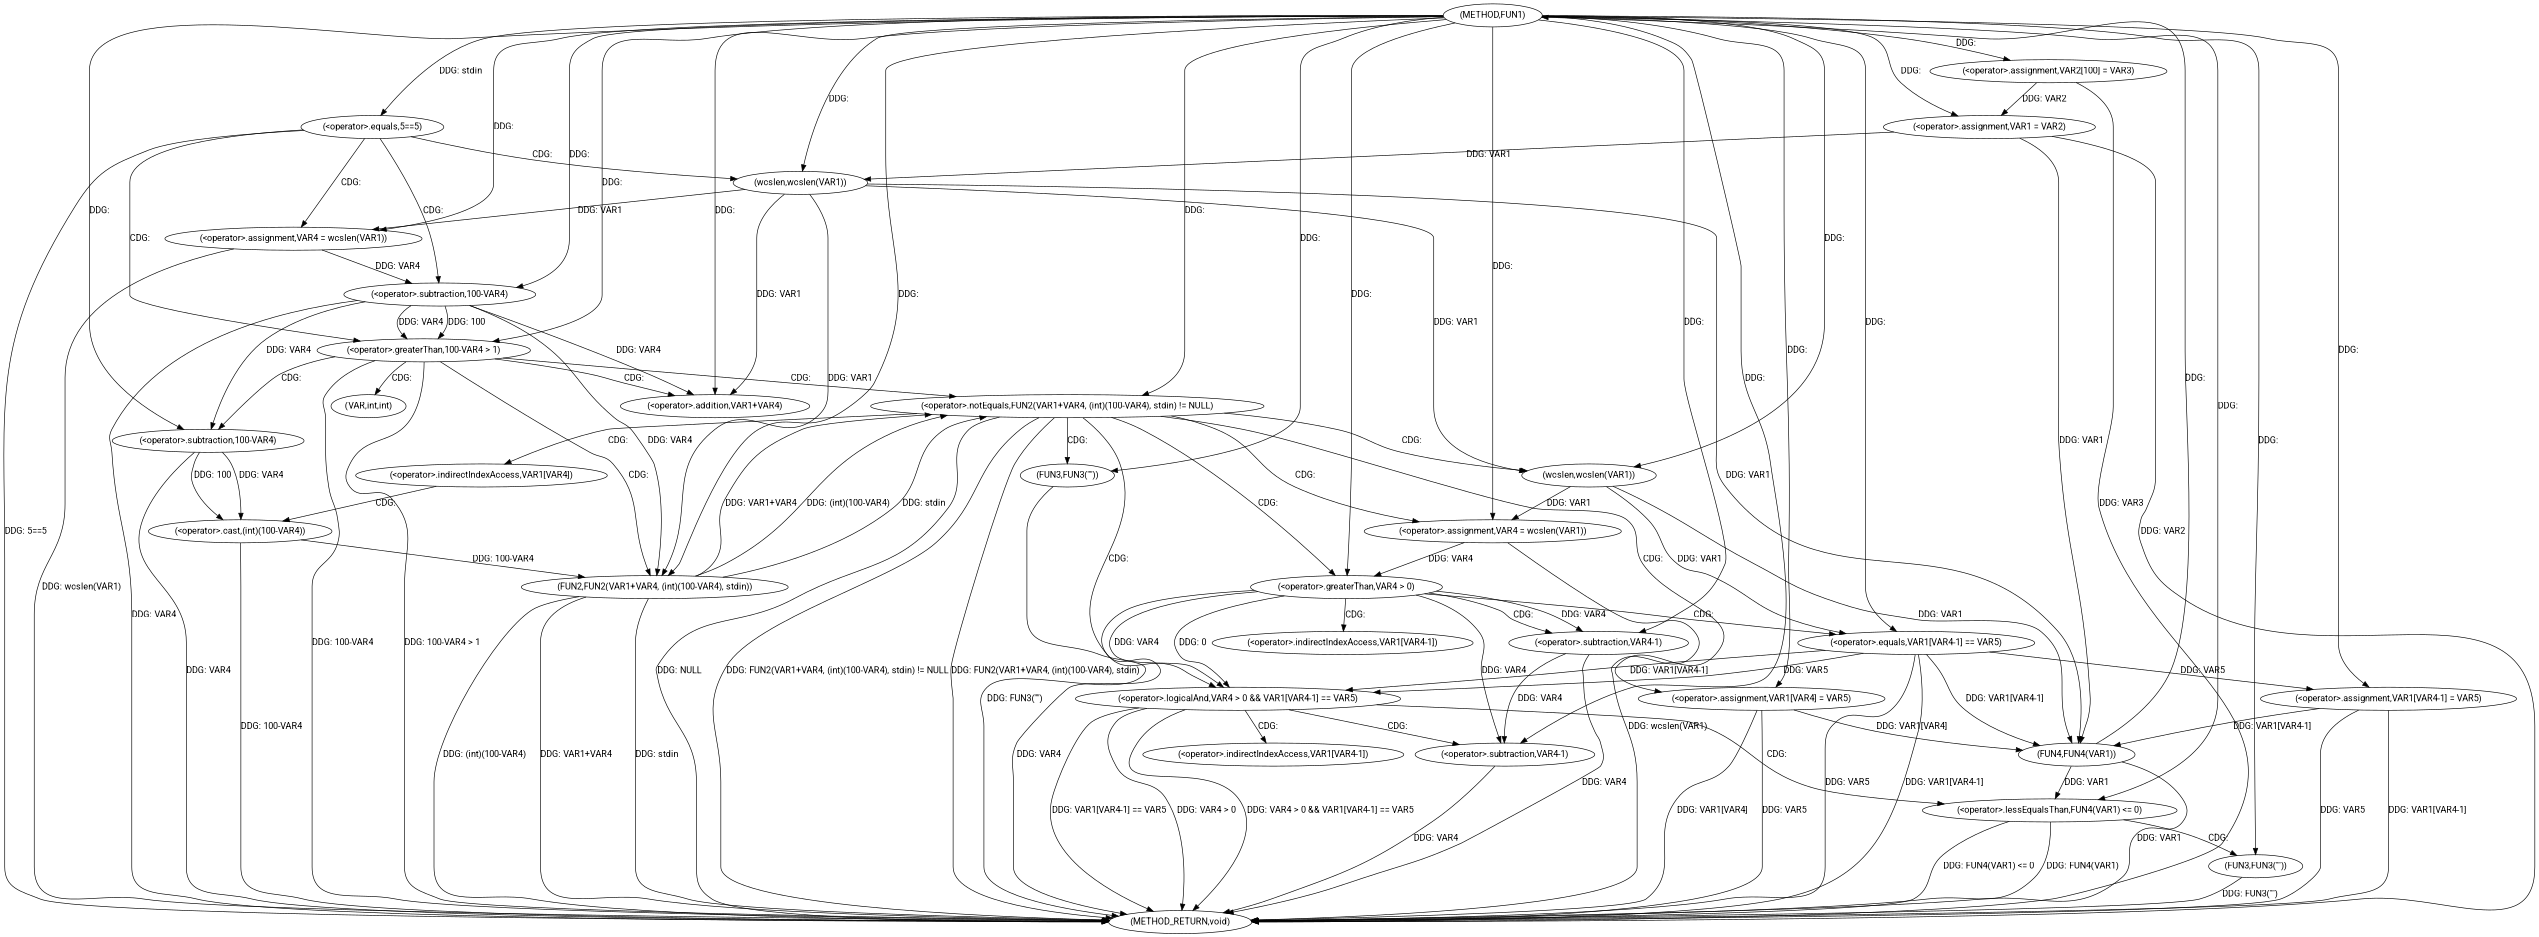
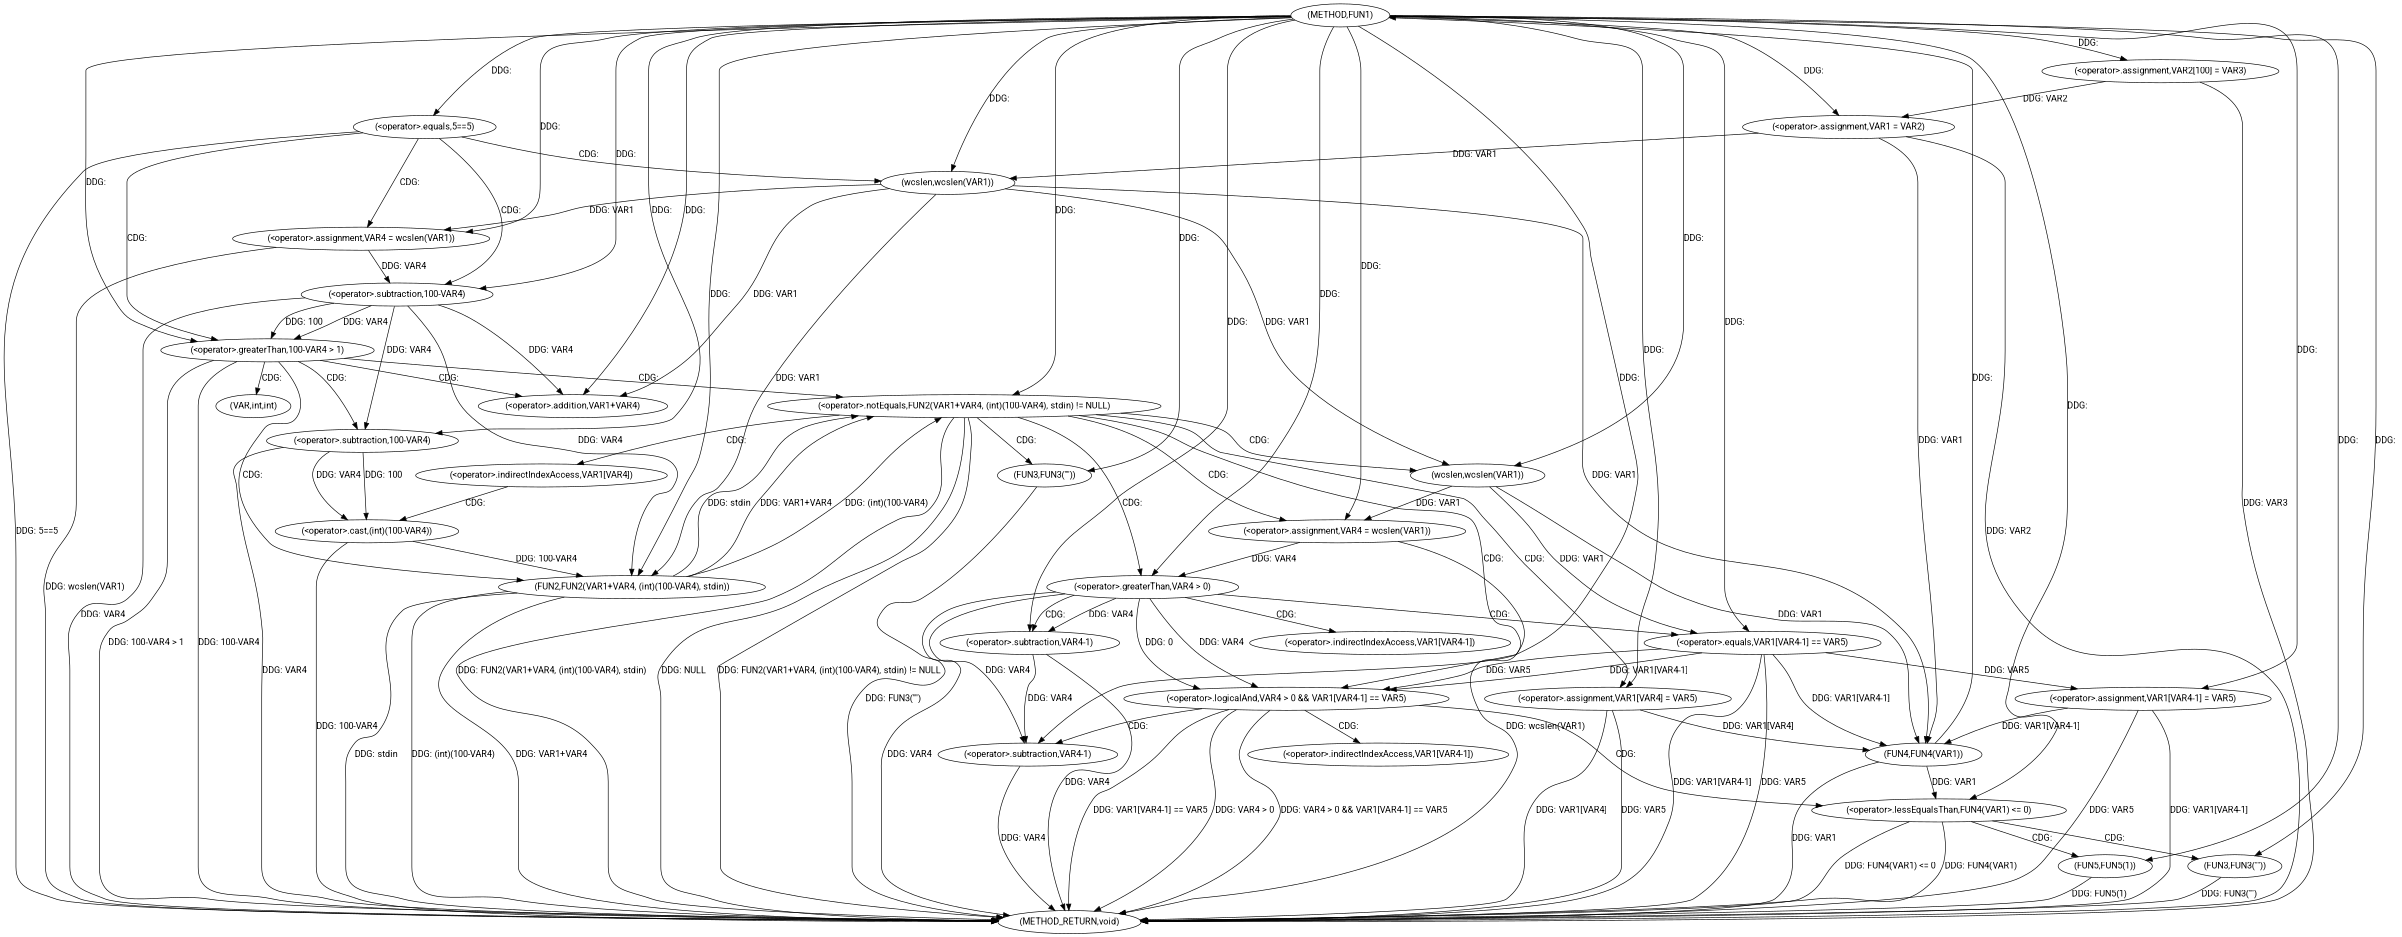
edge "(METHOD,FUN1)" -> "(<operator>.equals,5==5)": label "DDG: stdin" -> "DDG: "
node "(FUN5,FUN5(1))": added
